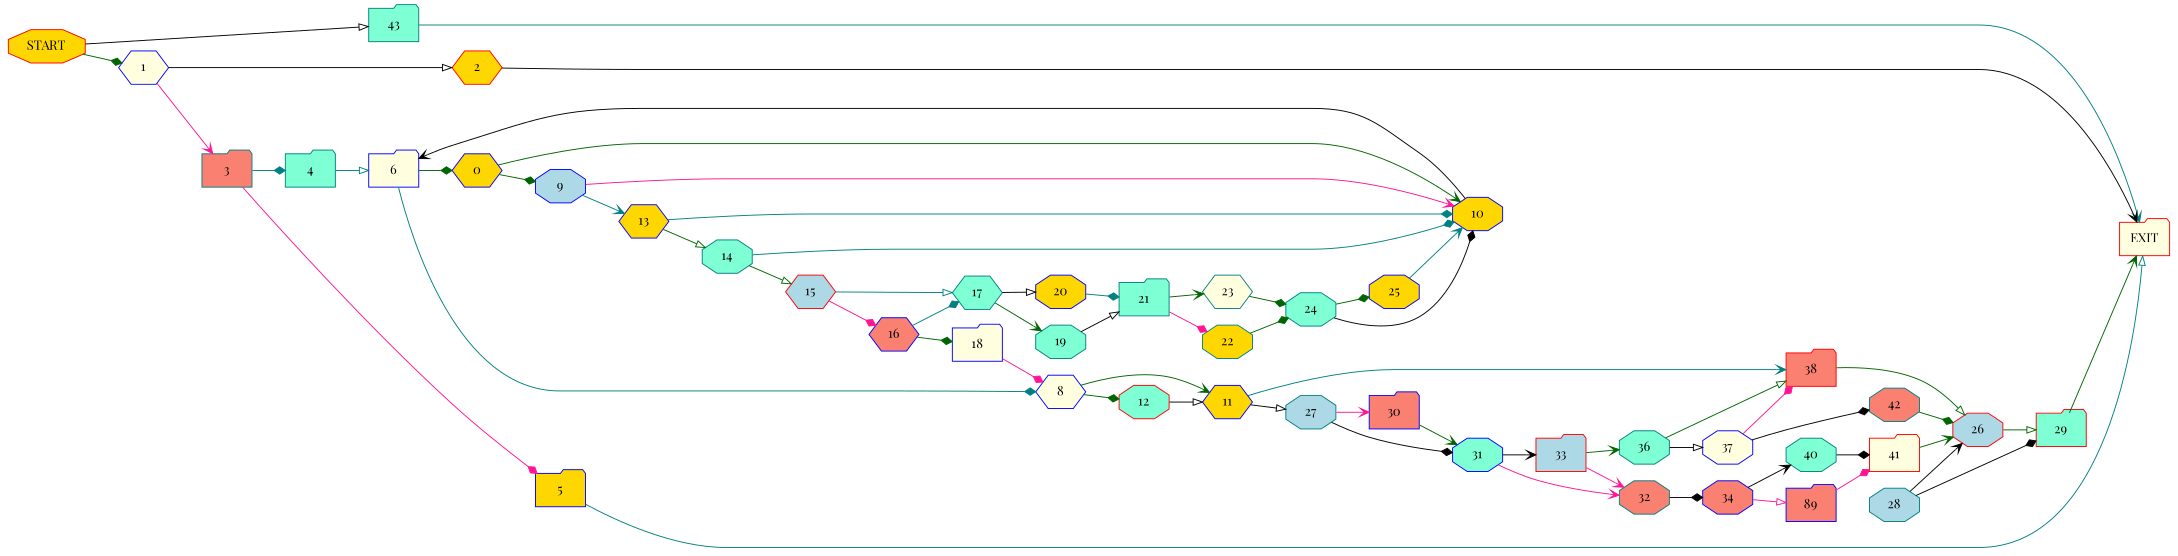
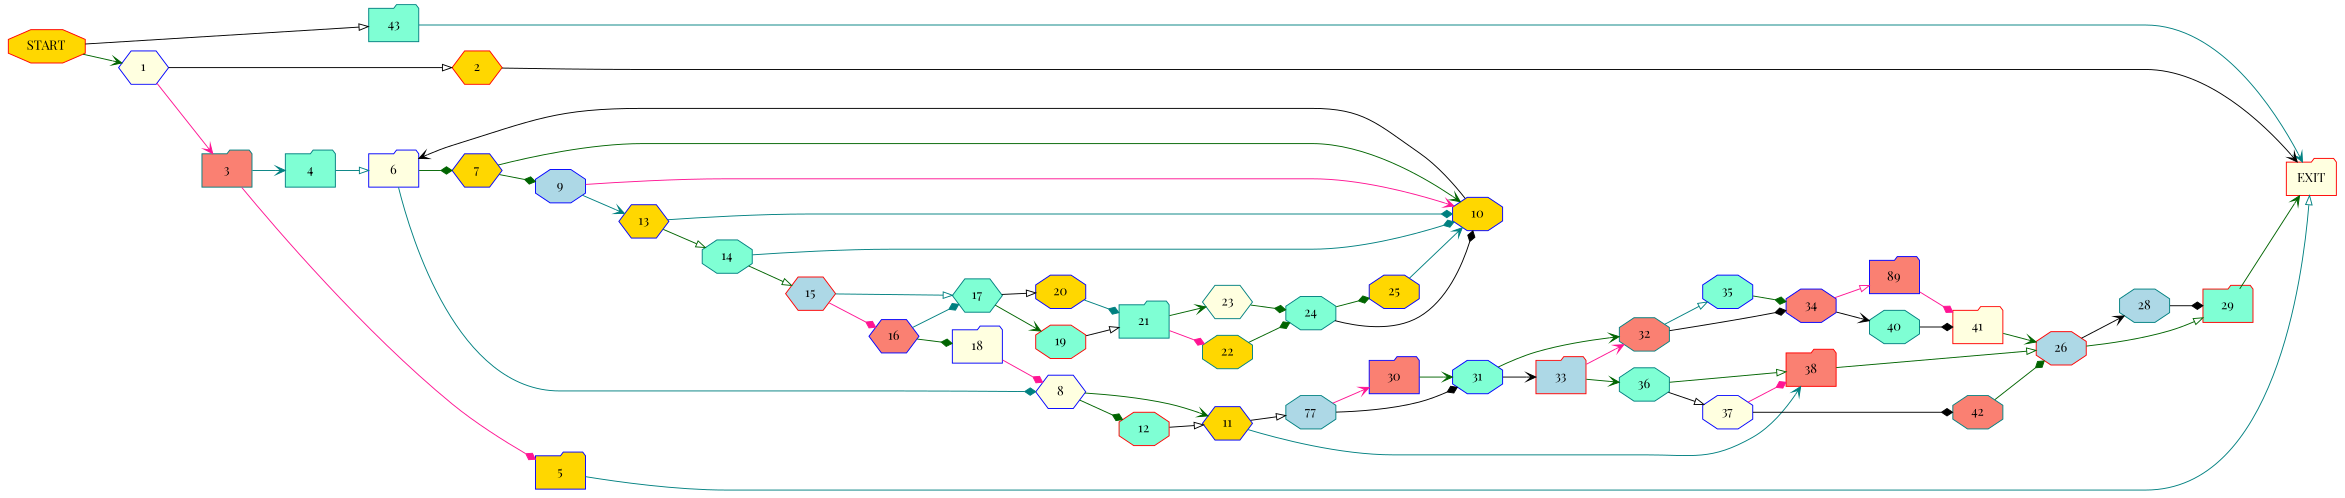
edge "START" -> "1": arrowhead diamond -> vee
edge "3" -> "4": arrowhead diamond -> vee
node "0": label "0" -> "7"
node "35": added
node "19": color teal -> red
node "27": label "27" -> "77"
edge "28" -> "26": reversed
edge "31" -> "32": color deeppink -> darkgreen
